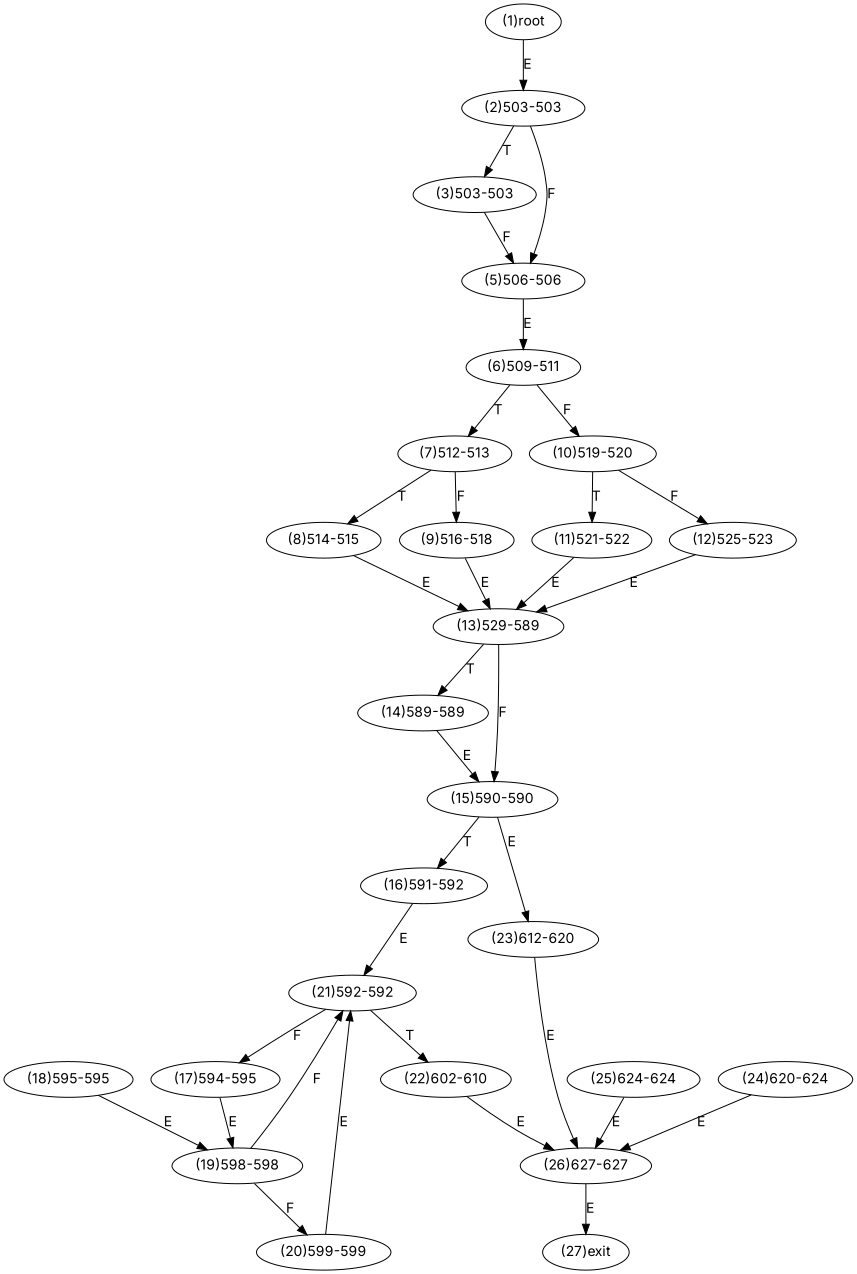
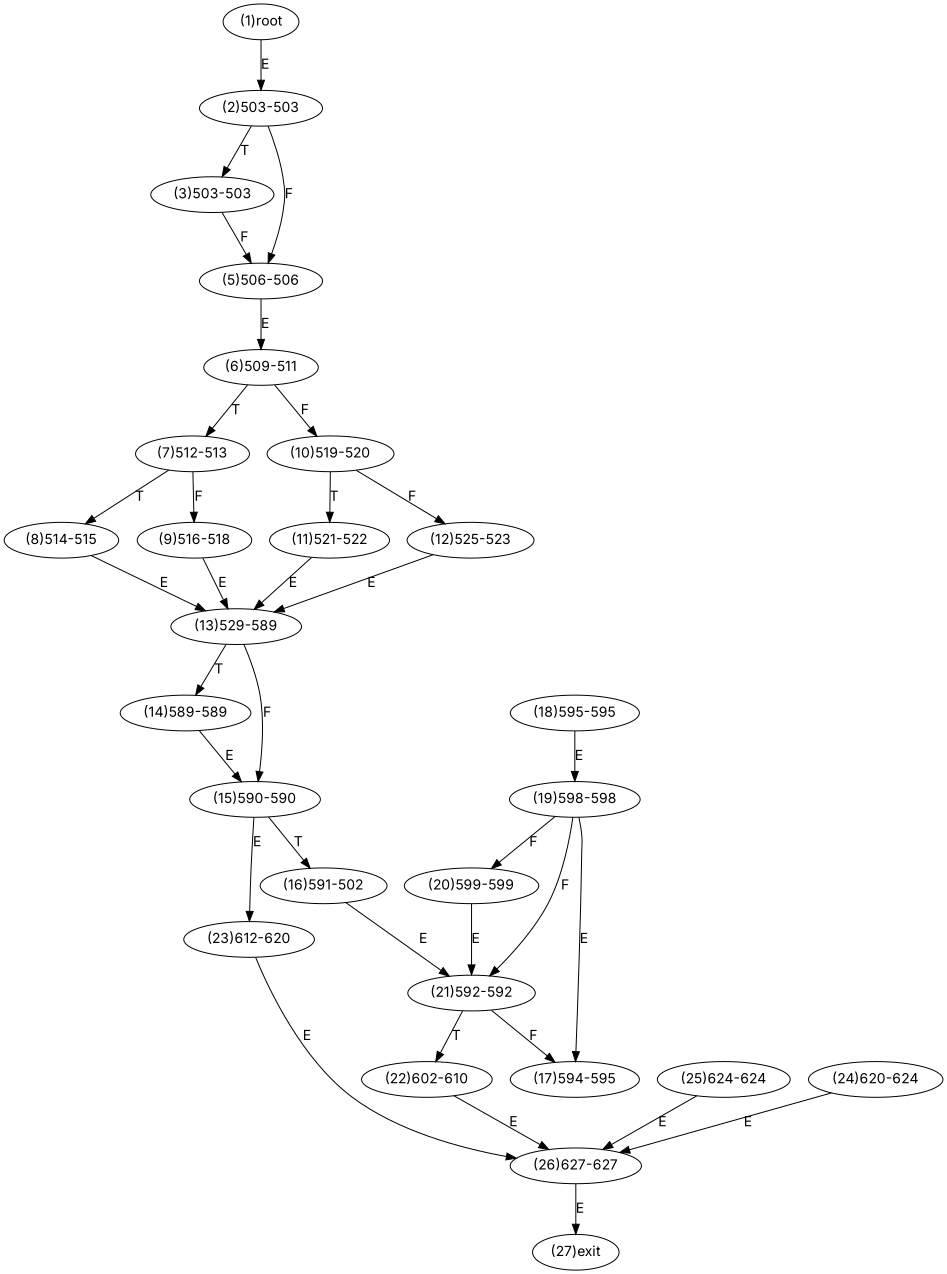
node "(16)591-592": label "(16)591-592" -> "(16)591-502"
edge "(17)594-595" -> "(19)598-598": reversed
